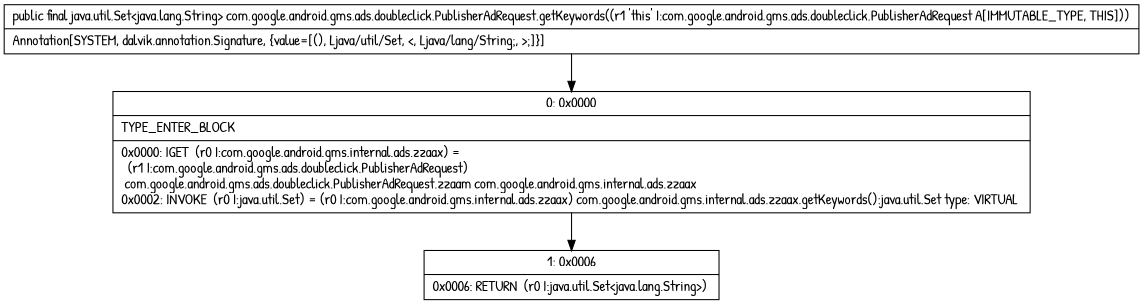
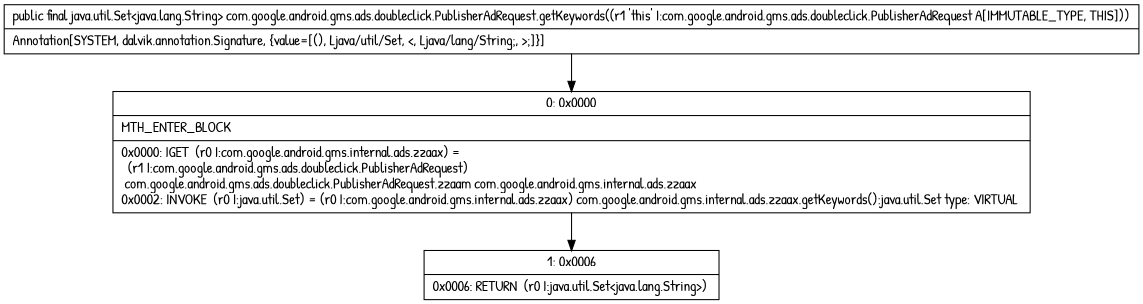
node "0: 0x0000": text "TYPE_ENTER_BLOCK" -> "MTH_ENTER_BLOCK"
